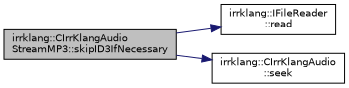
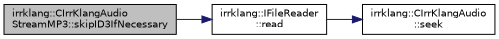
edge "irrklang::CIrrKlangAudio StreamMP3::skipID3IfNecessary" -> "irrklang::CIrrKlangAudio ::seek": now "irrklang::IFileReader ::read" -> "irrklang::CIrrKlangAudio ::seek"
